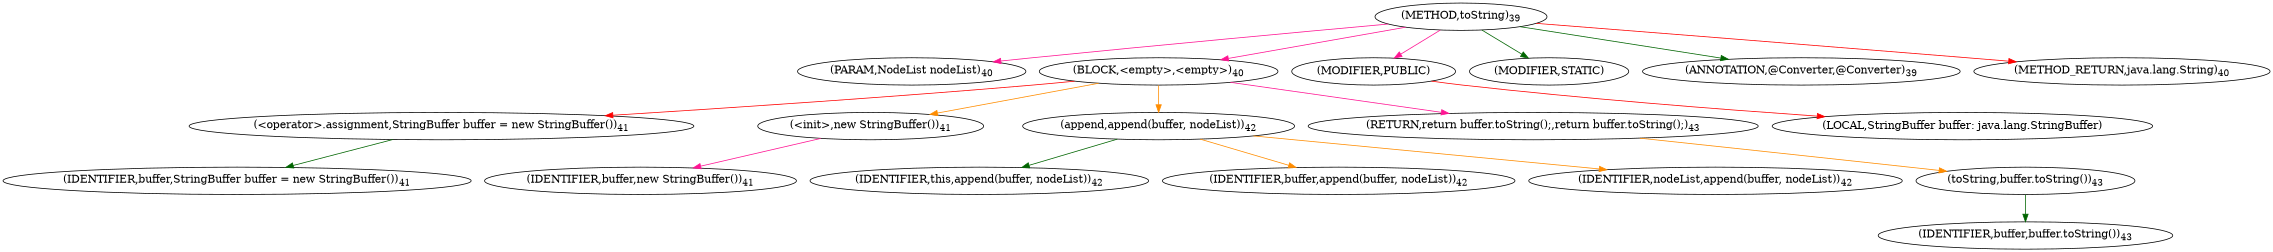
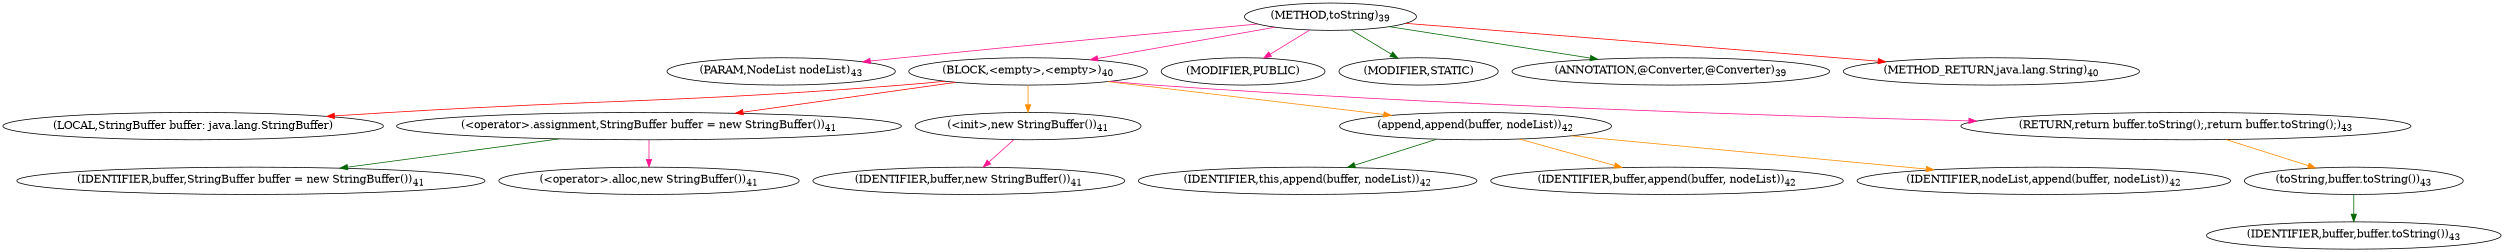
node "(PARAM,NodeList nodeList)": text "40" -> "43"
edge "(MODIFIER,PUBLIC)" -> "(LOCAL,StringBuffer buffer: java.lang.StringBuffer)": now "(BLOCK,<empty>,<empty>)" -> "(LOCAL,StringBuffer buffer: java.lang.StringBuffer)"
node "(<operator>.alloc,new StringBuffer())": added
